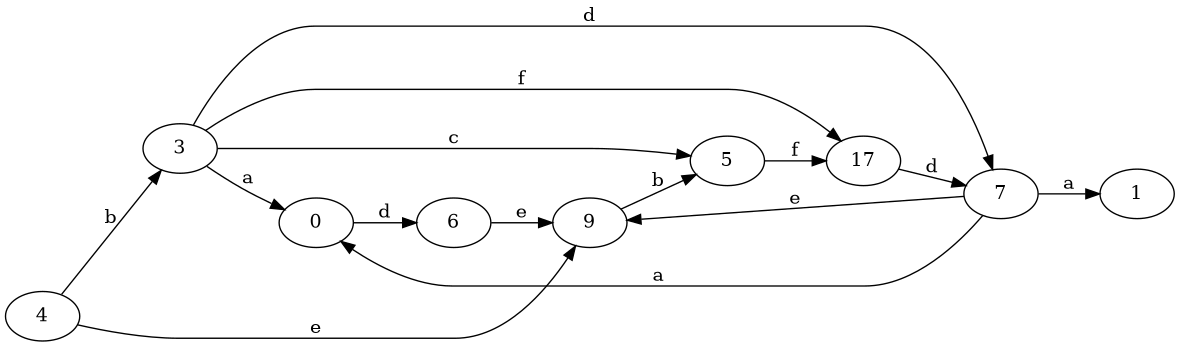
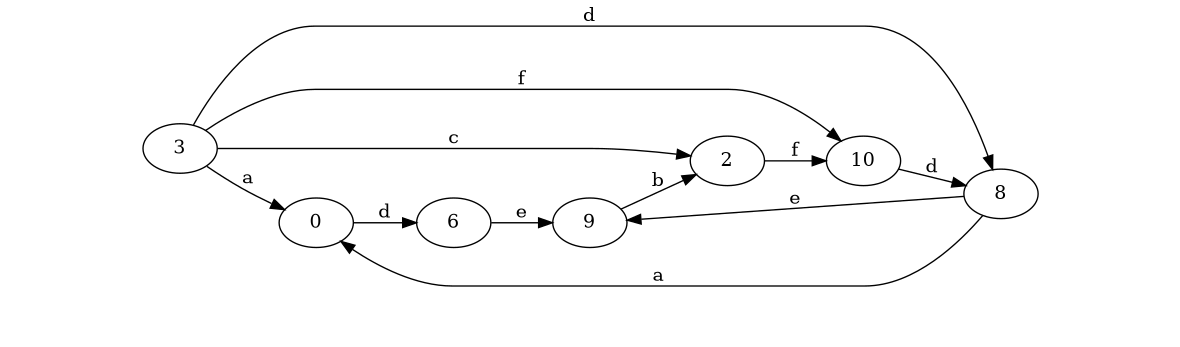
node "5": label "5" -> "2"
node "17": label "17" -> "10"
node "7": label "7" -> "8"
node "1": removed
node "4": removed
